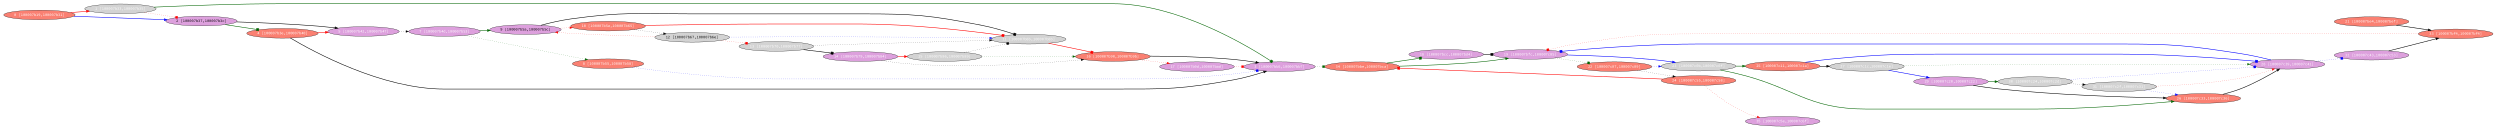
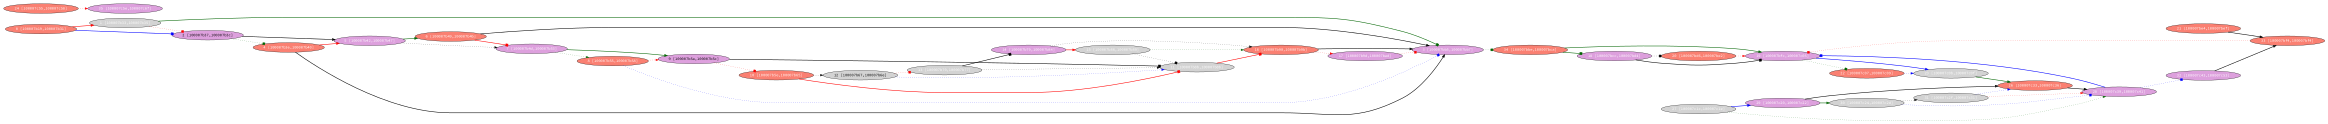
edge "0 [100007b19,100007b31]" -> "2 [100007b37,100007b3c]": arrowhead normal -> box
edge "2 [100007b37,100007b3c]" -> "4 [100007b3e,100007b40]": style bold -> dotted
edge "9 [100007b5a,100007b5c]" -> "10 [100007b5e,100007b65]": arrowhead normal -> box
edge "12 [100007b67,100007b6e]" -> "9 [100007b5a,100007b5c]": now "8 [100007b55,100007b58]" -> "9 [100007b5a,100007b5c]"
node "6 [100007b49,100007b4b]": added
node "20 [100007bd6,100007be2]": added
node "25 [100007c11,100007c1a]": removed
edge "22 [100007c07,100007c09]" -> "24 [100007c55,100007c58]": removed
edge "24 [100007c55,100007c58]" -> "34 [100007bbe,100007bca]": removed
